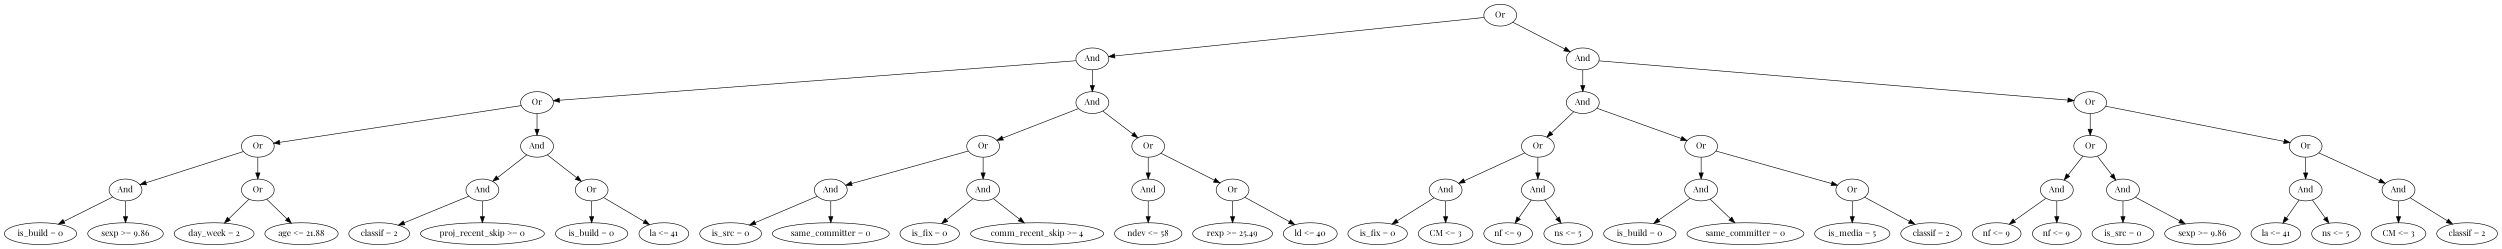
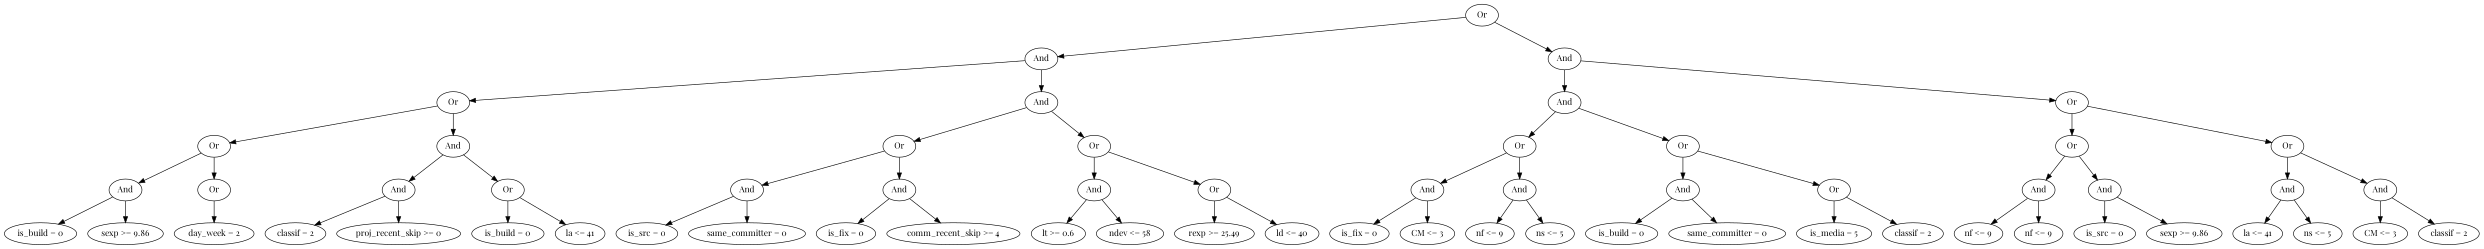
node "age <= 21.88": removed
node "lt >= 0.6": added
